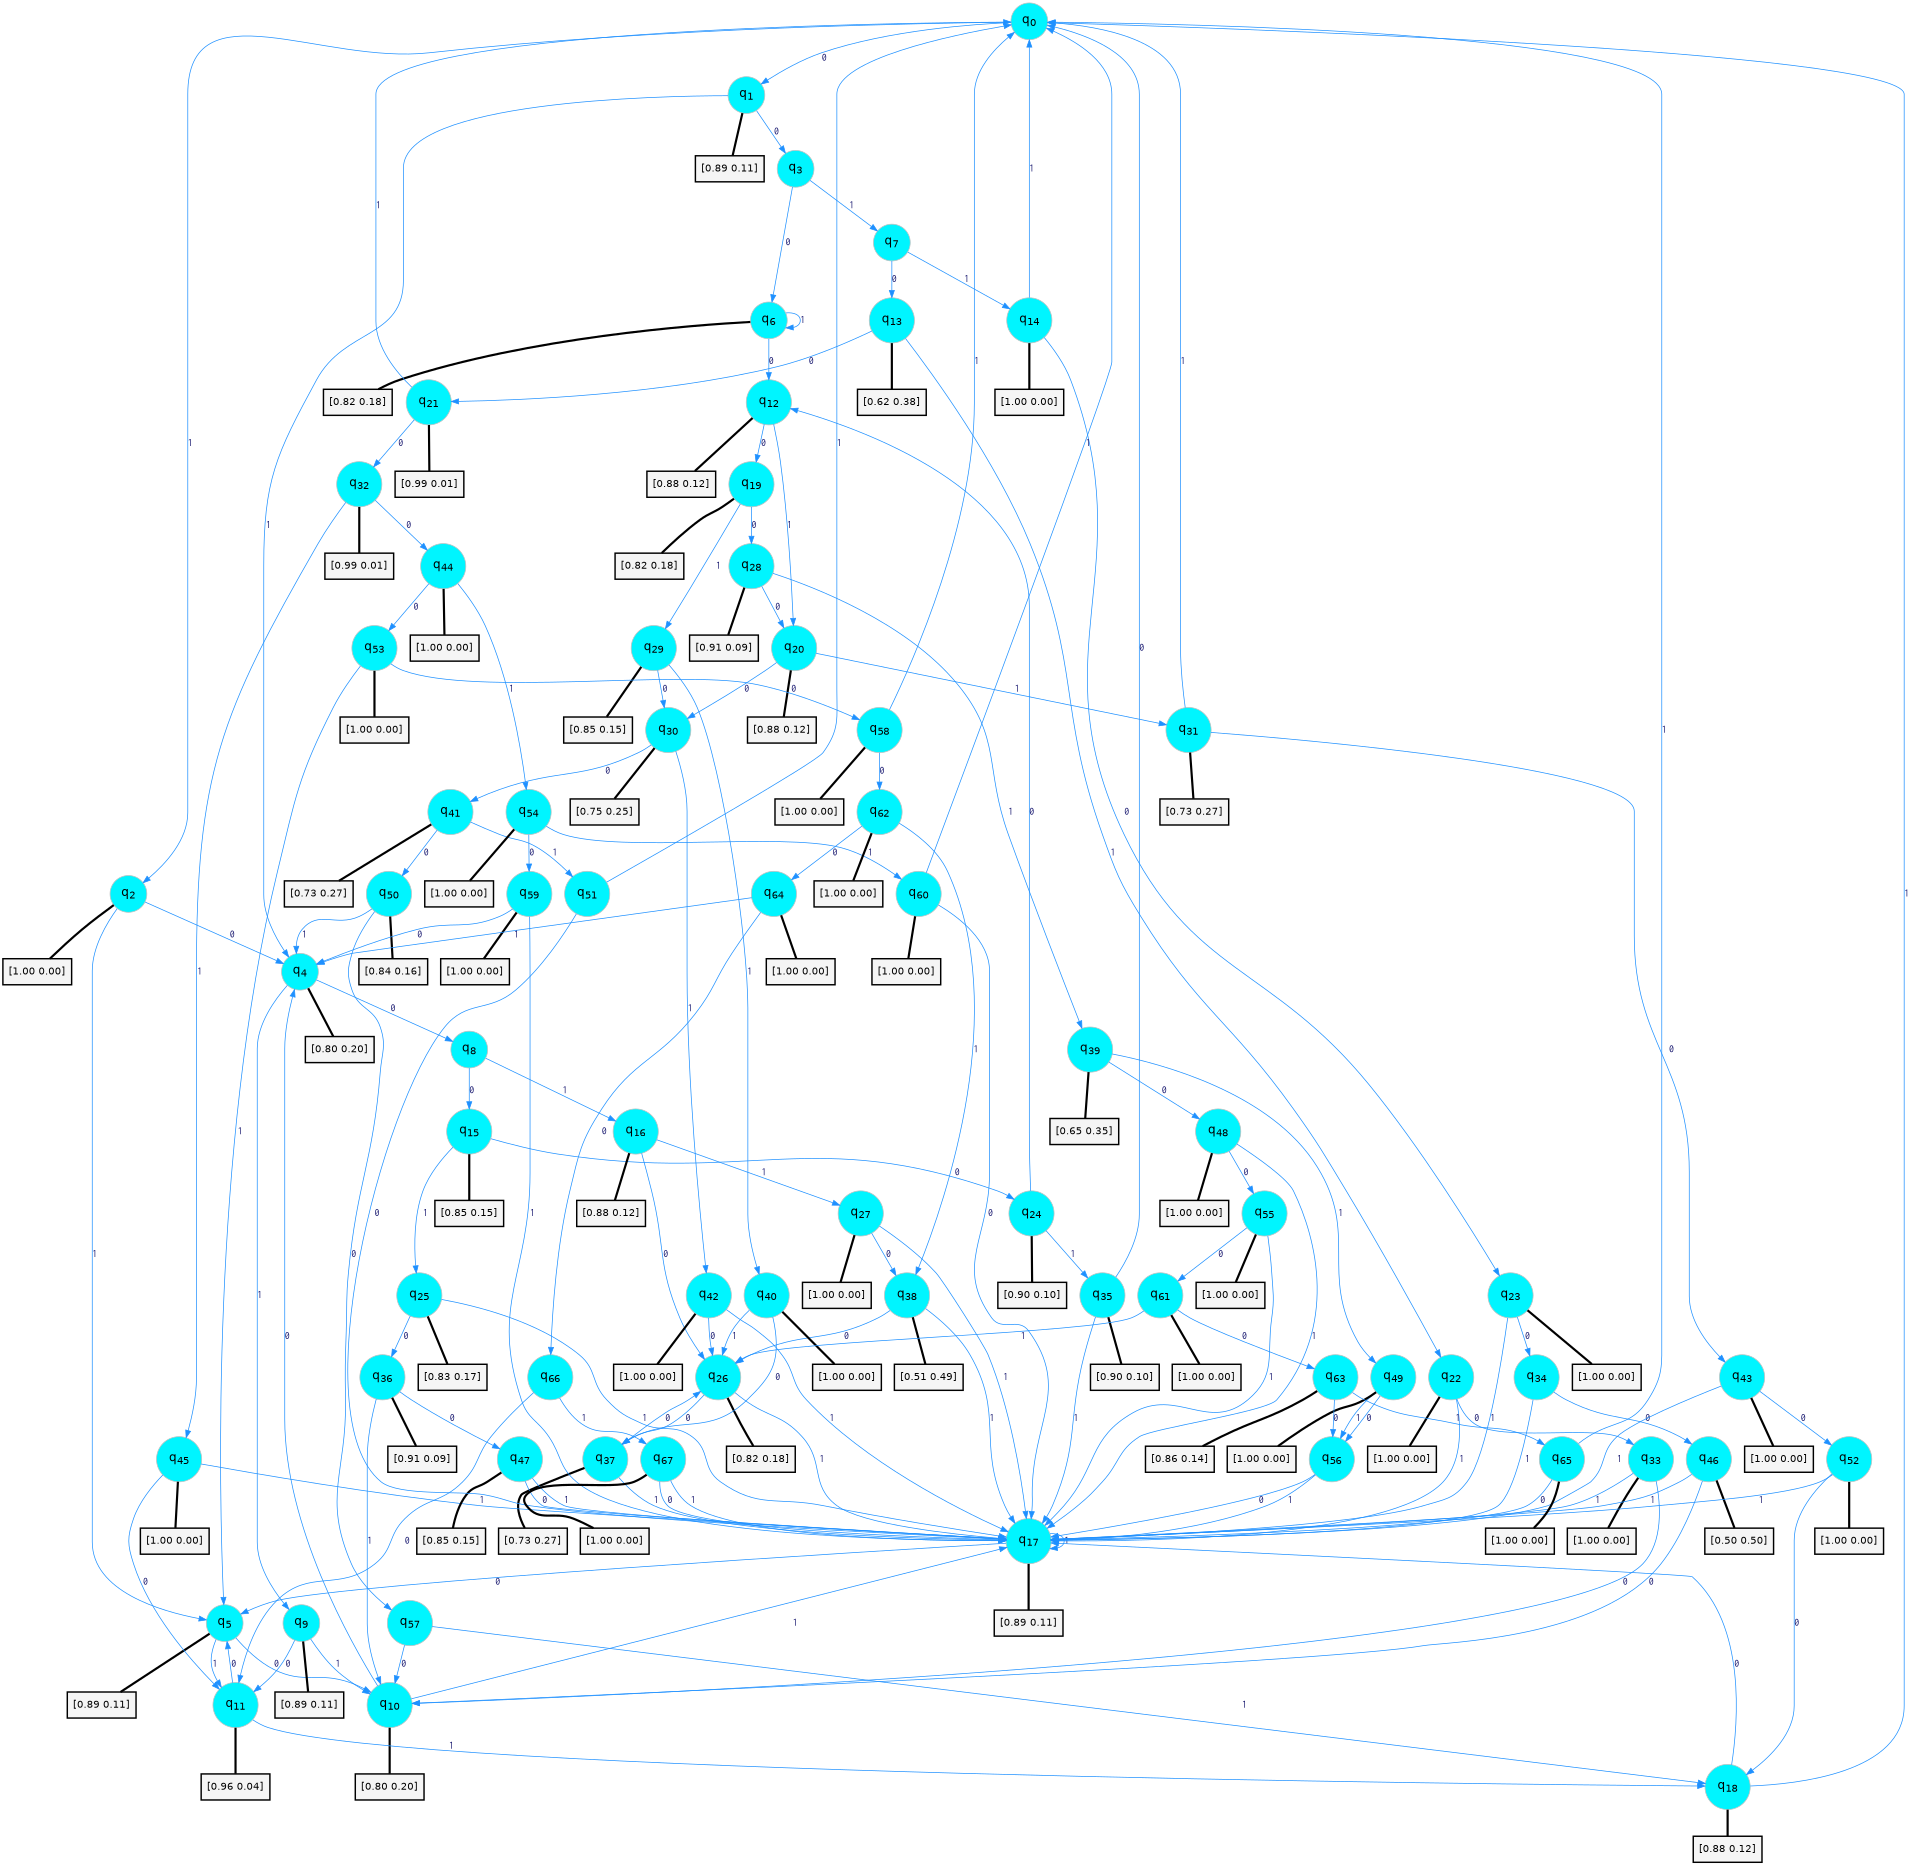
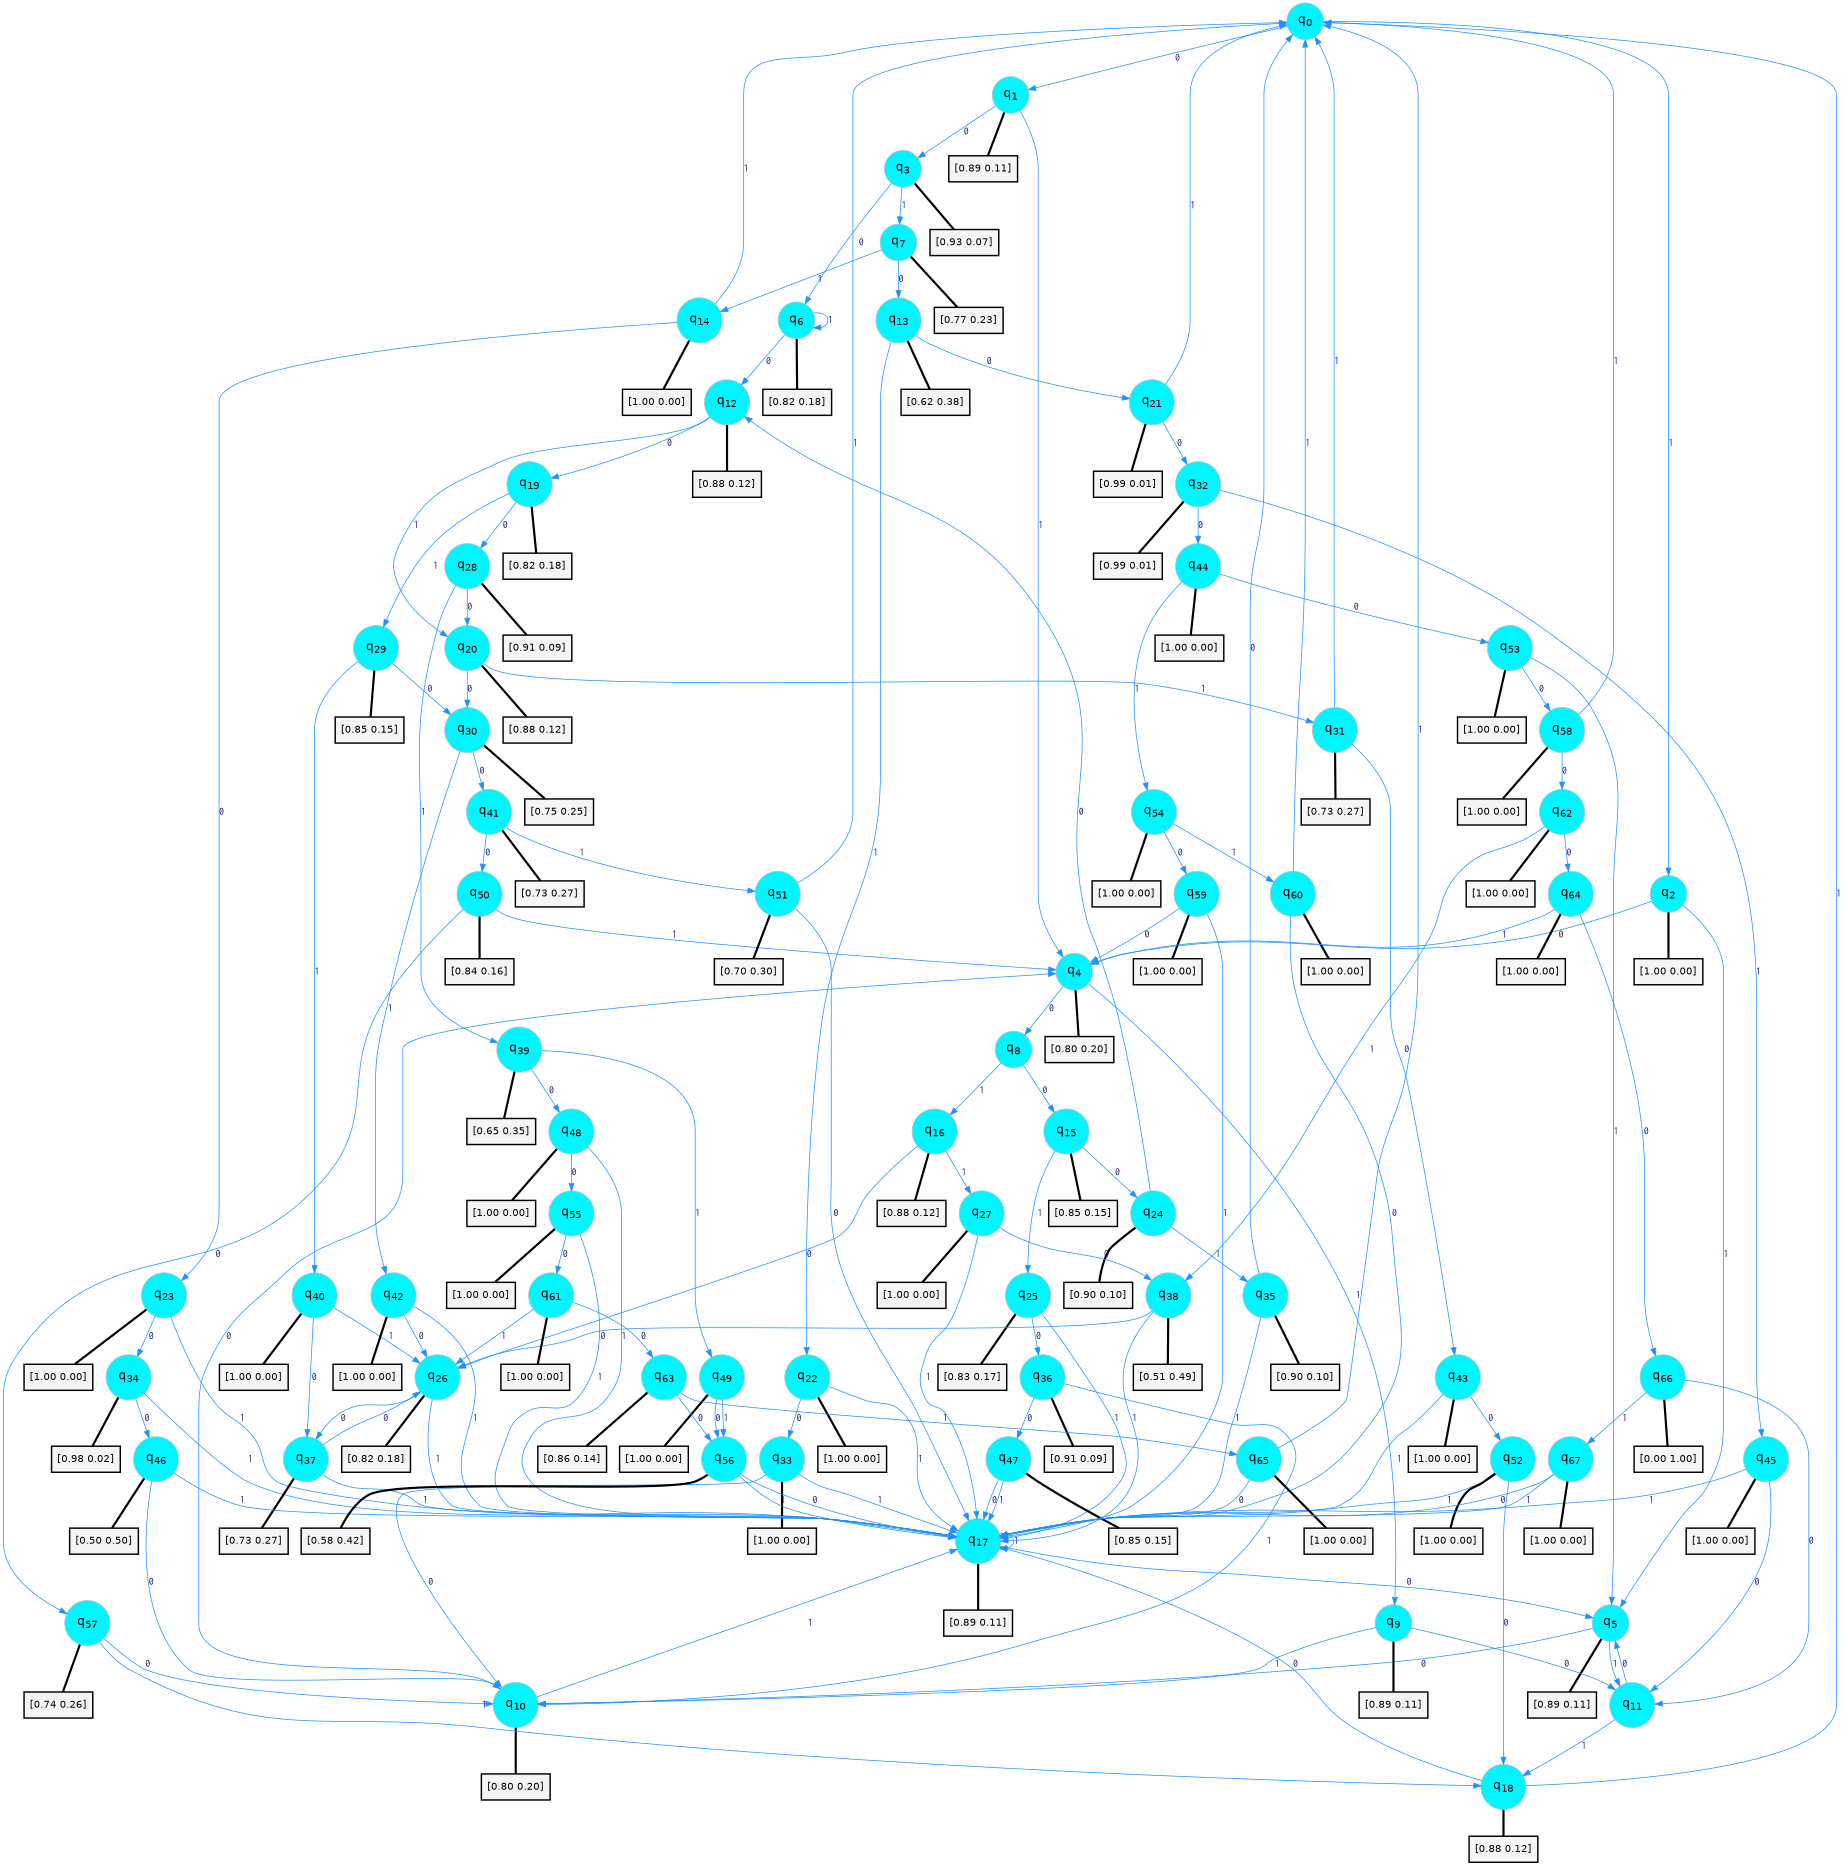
node "[0.93 0.07]": added
node "[0.77 0.23]": added
node "[0.70 0.30]": added
node "[0.98 0.02]": added
node "[0.00 1.00]": added
node "[0.58 0.42]": added
node "[0.74 0.26]": added
node "[0.96 0.04]": removed
